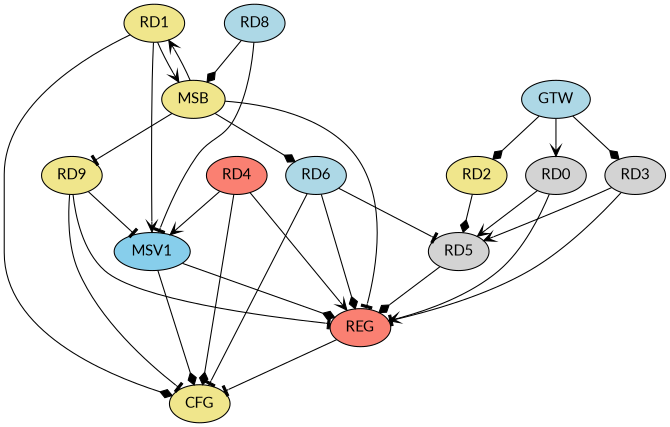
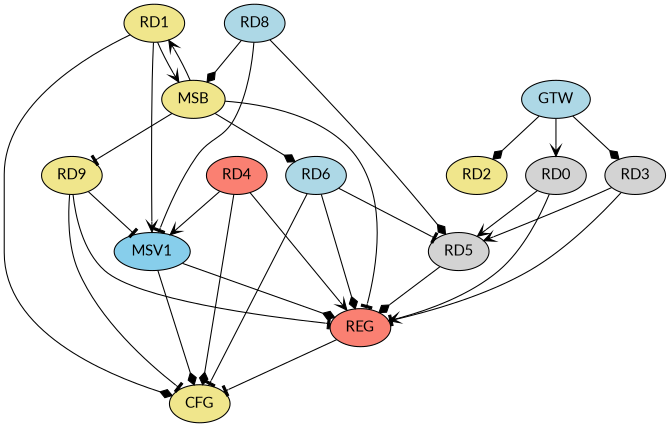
edge "RD2" -> "RD5": now "RD8" -> "RD5"
